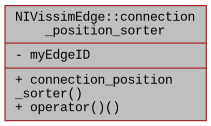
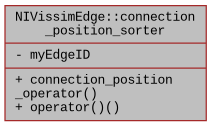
node "NIVissimEdge::connection": text "_sorter()" -> "_operator()"
